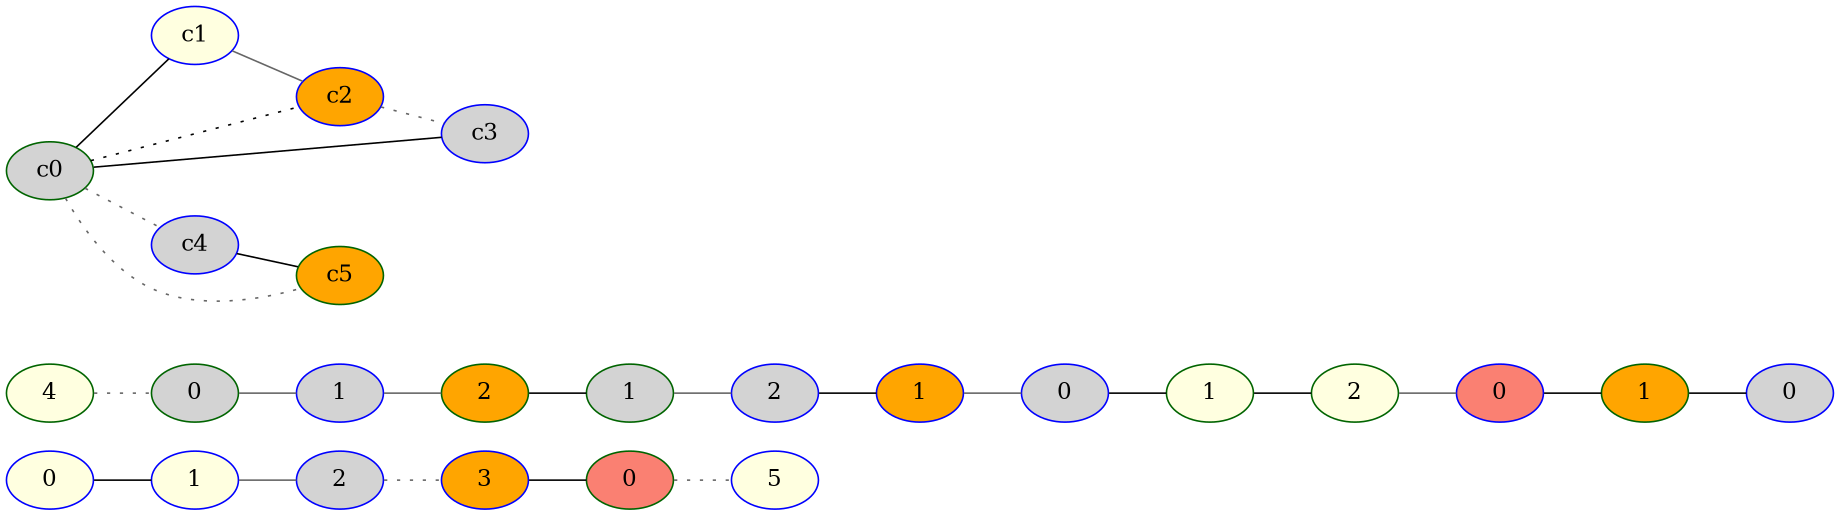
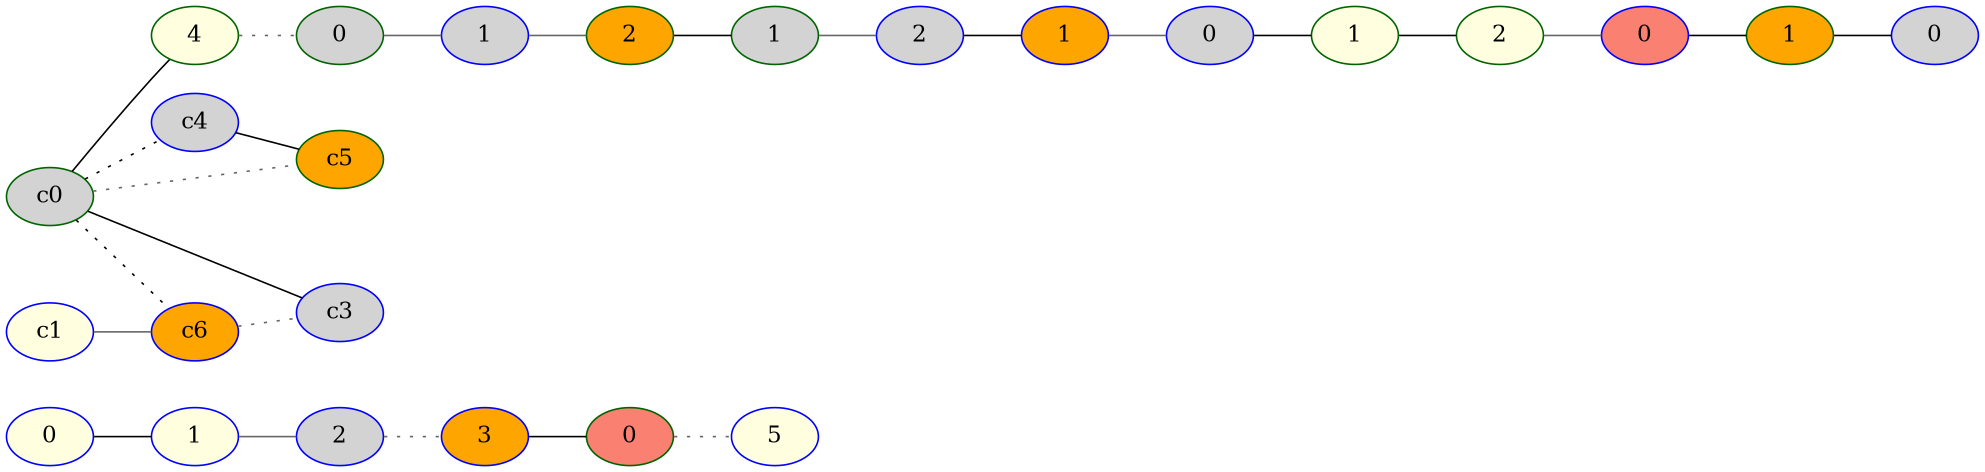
node "c2": label "c2" -> "c6"
edge "c1" -- "c0": now "4" -- "c0"
edge "c0" -- "c4": color gray40 -> black
